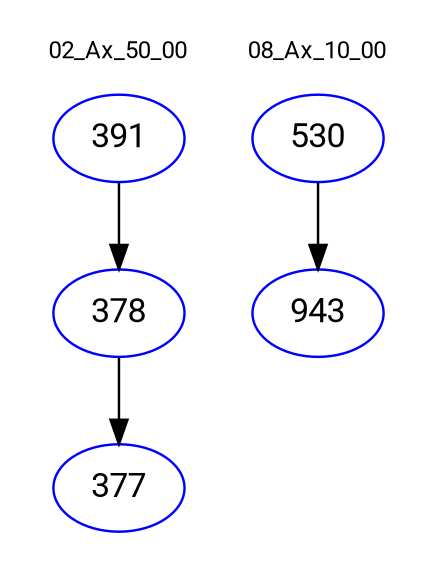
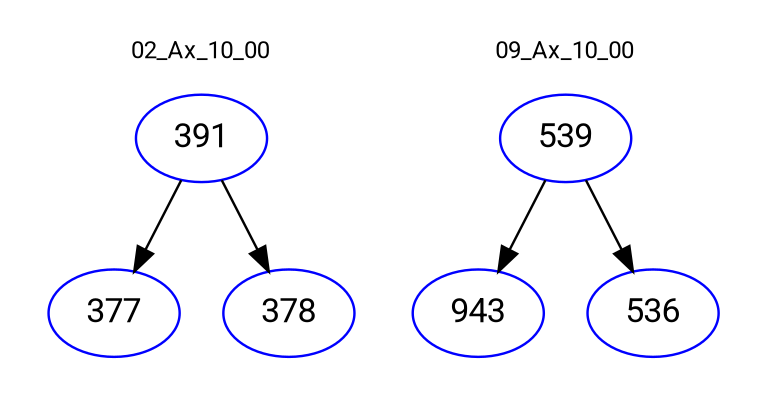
cluster "02_Ax_50_00": label "02_Ax_50_00" -> "02_Ax_10_00"
cluster "08_Ax_10_00": label "08_Ax_10_00" -> "09_Ax_10_00"
node "530": label "530" -> "539"
node "536": added
edge "378" -> "377": now "391" -> "377"
